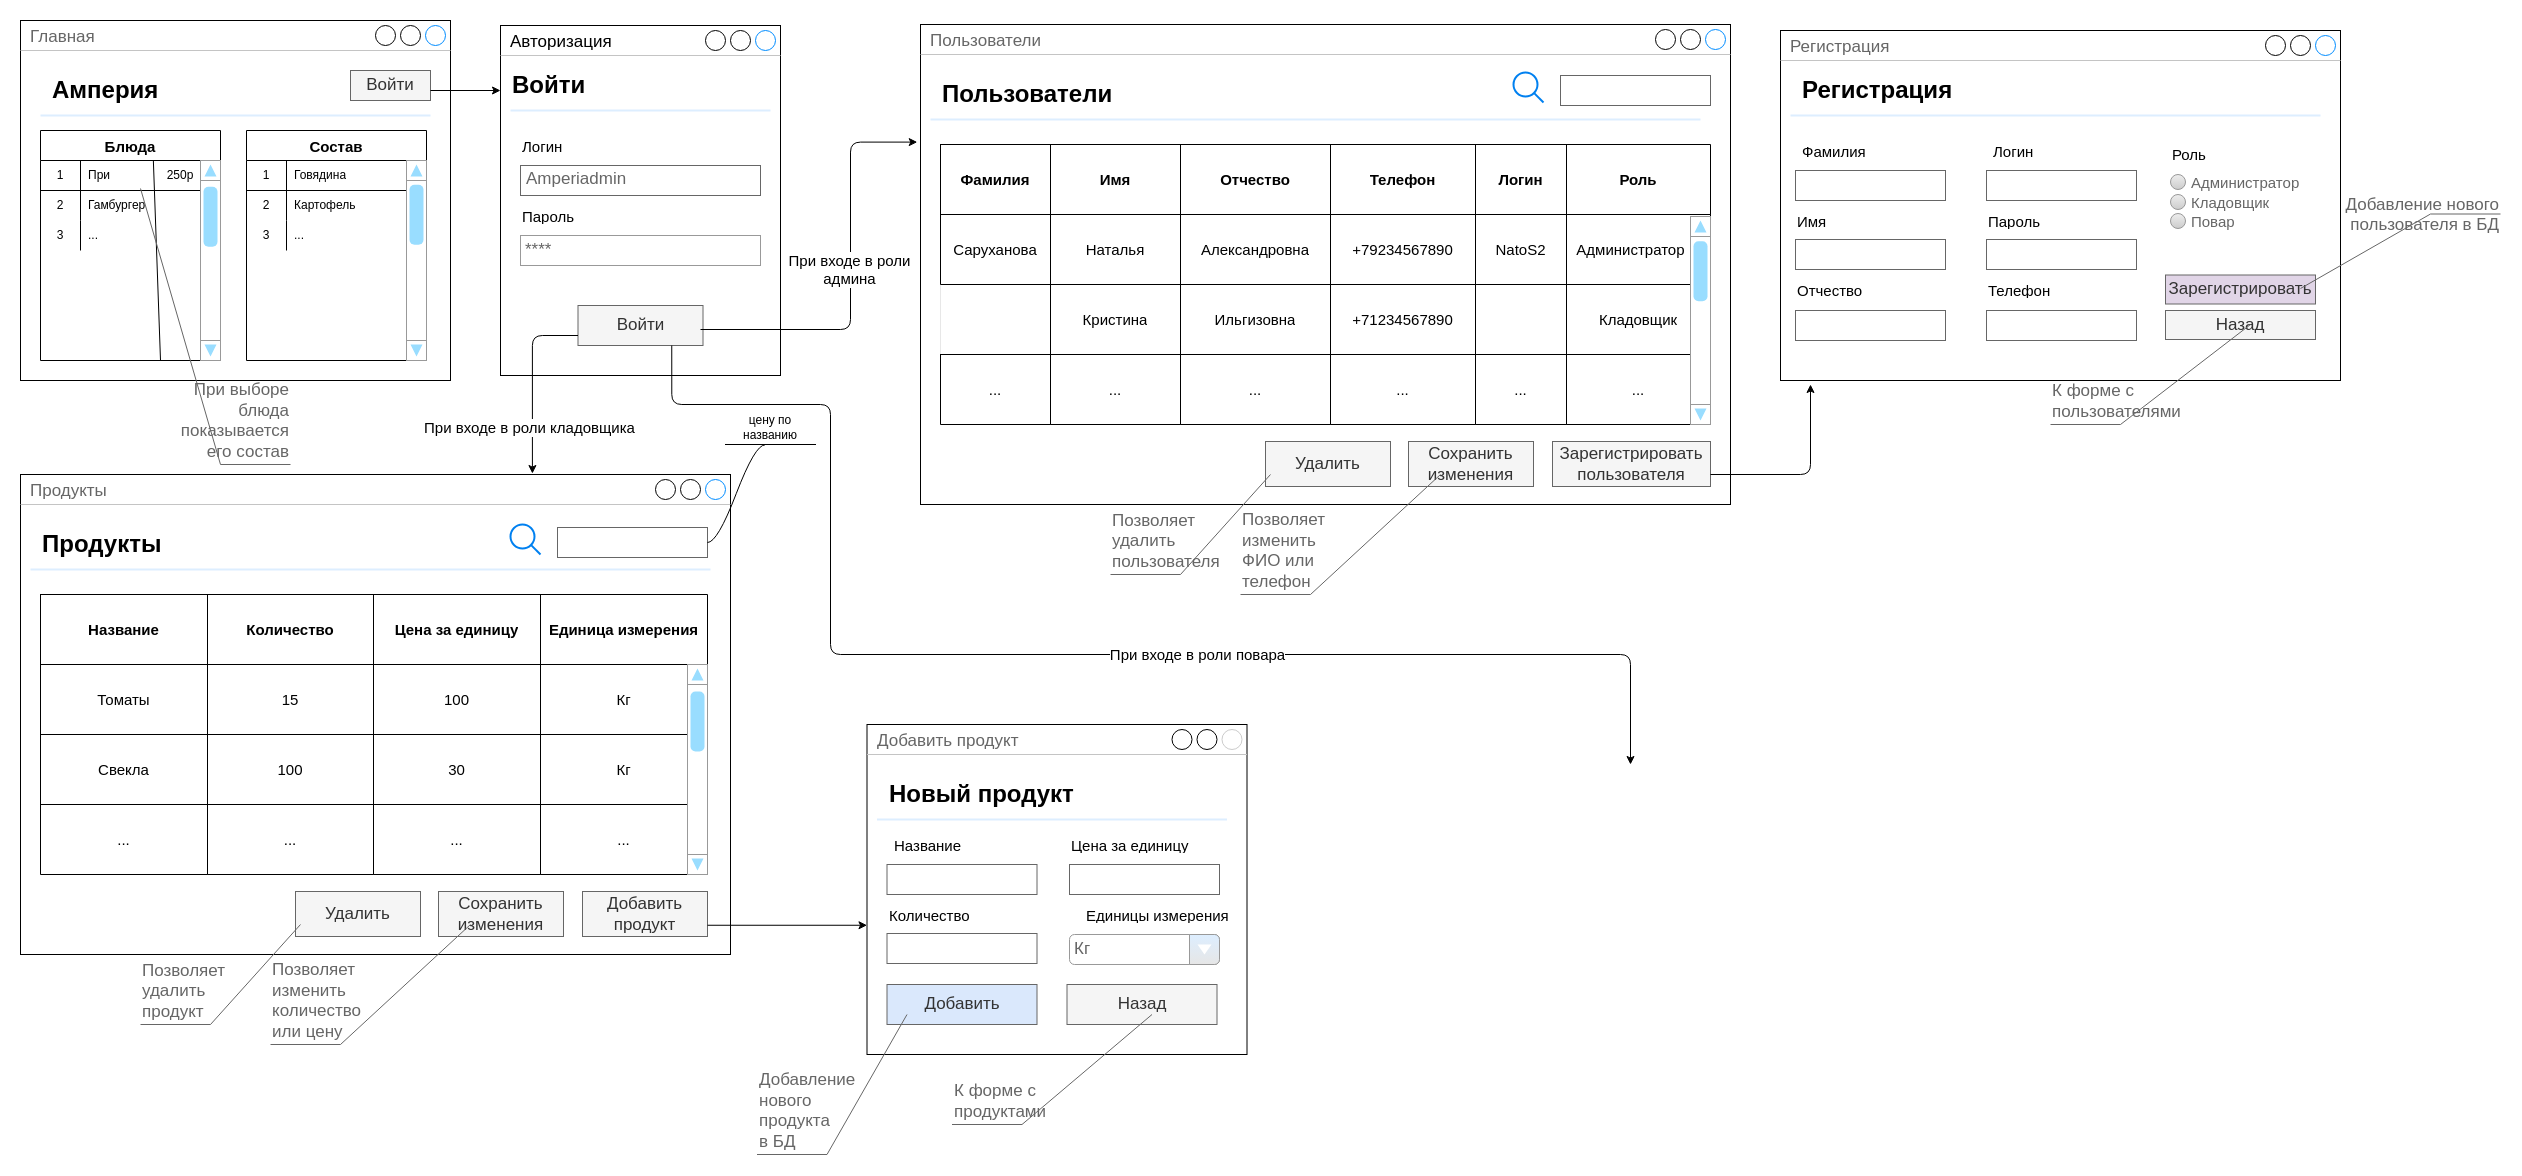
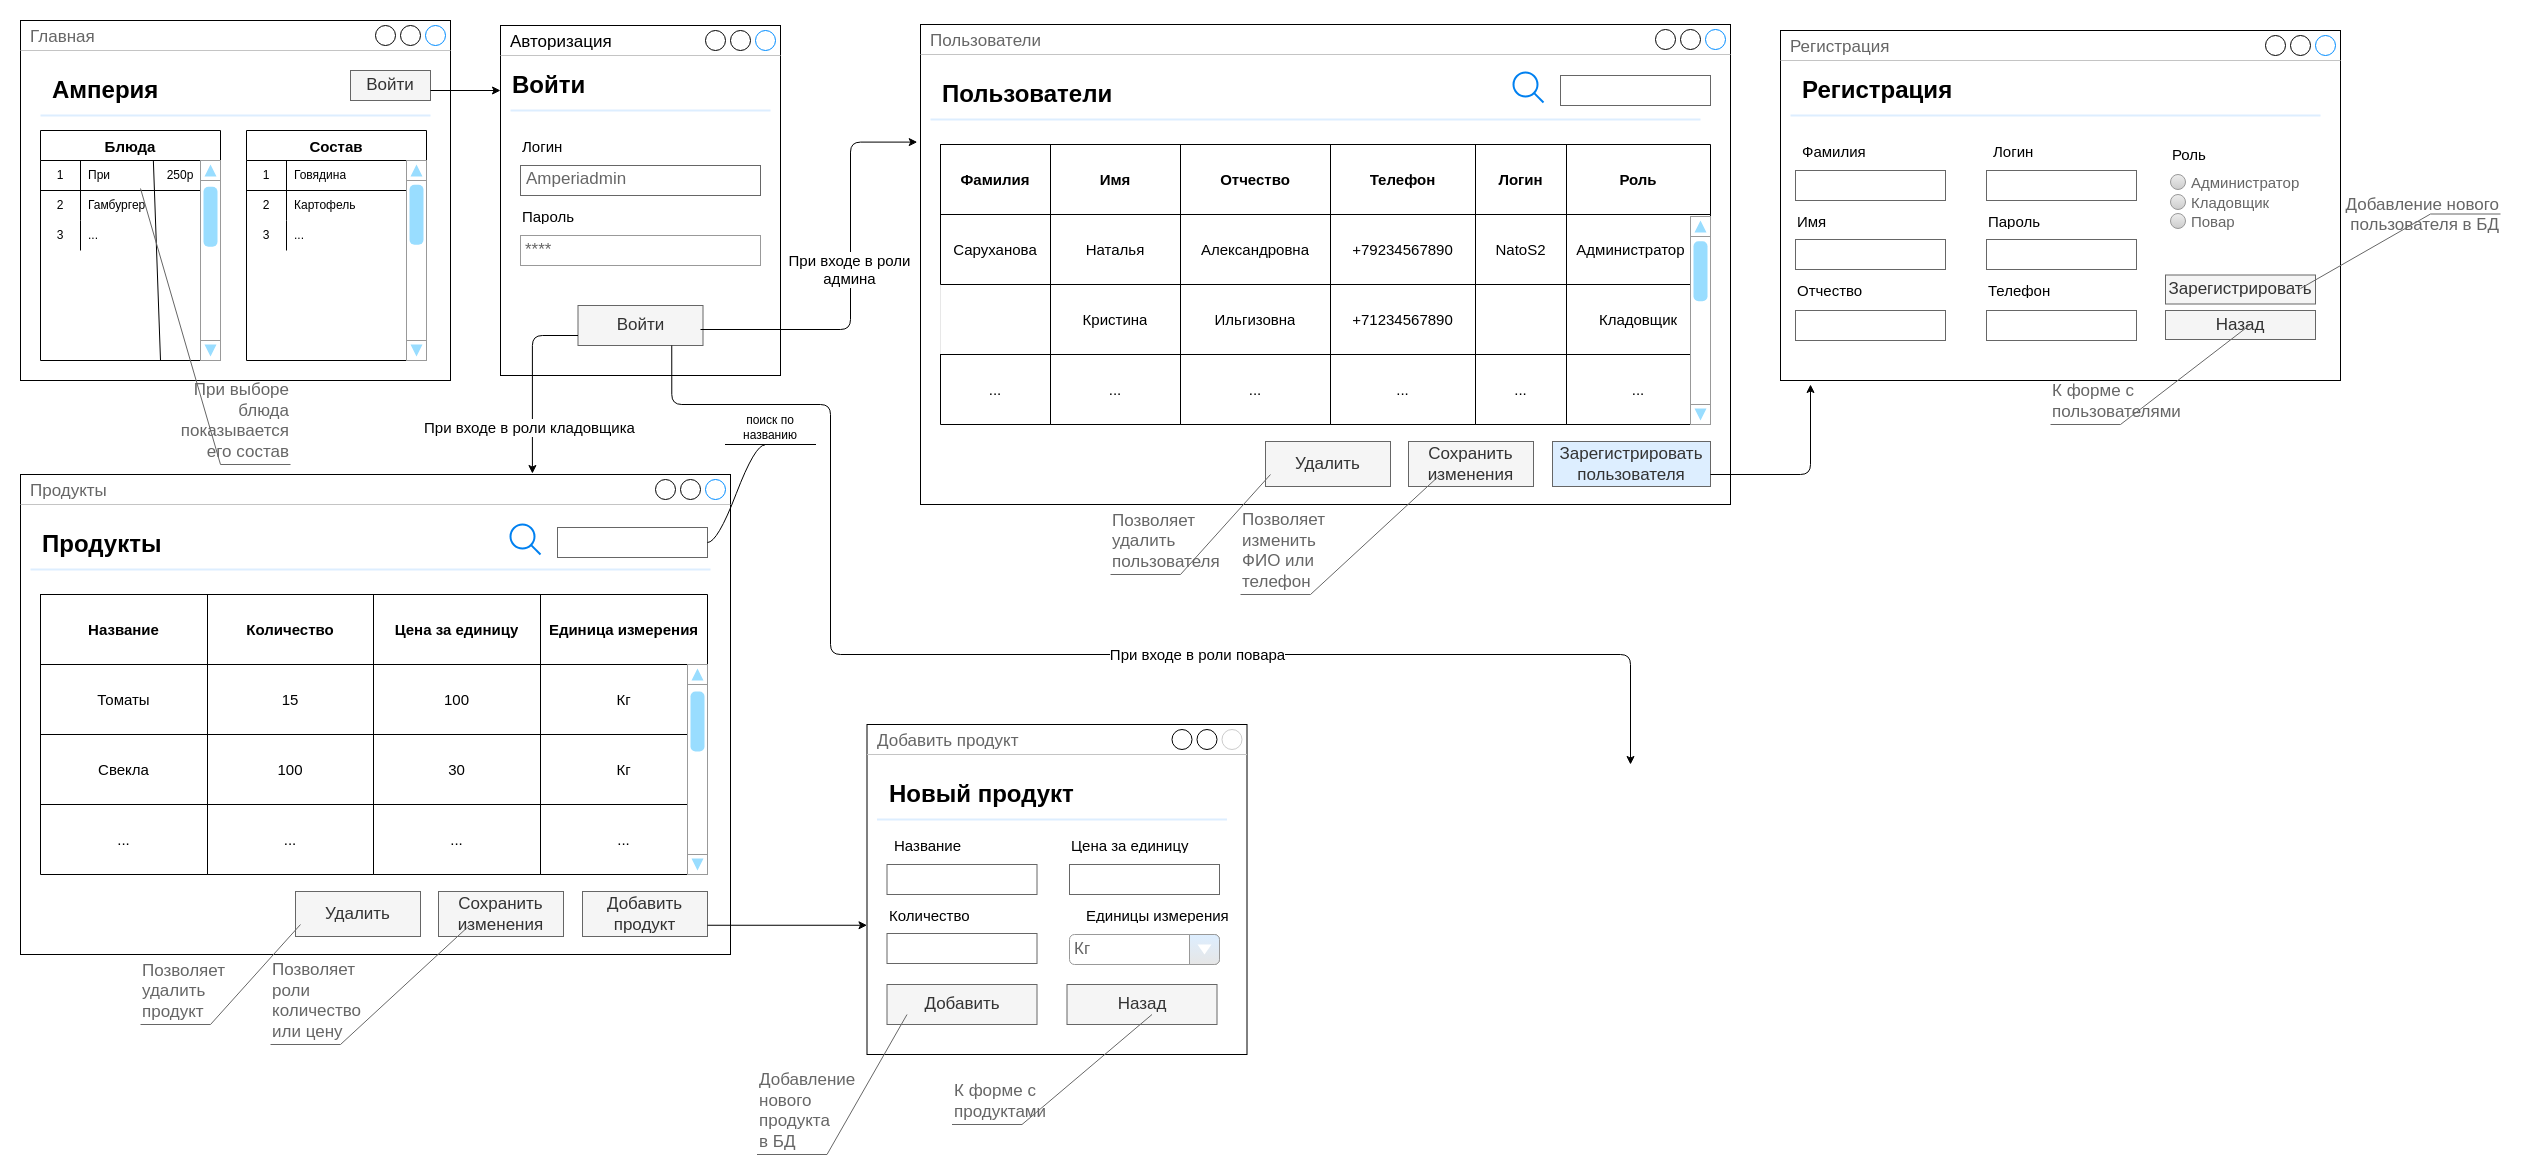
node "Зарегистрировать": fillcolor #e1d5e7 -> #f5f5f5
node "цену по названию": label "цену по названию" -> "поиск по названию"
node "Зарегистрировать пользователя": fillcolor #f5f5f5 -> #ddeeff
node "Позволяет изменить количество или цену": label "Позволяет изменить количество или цену" -> "Позволяет роли количество или цену"
node "Добавить": fillcolor #dae8fc -> #f5f5f5
